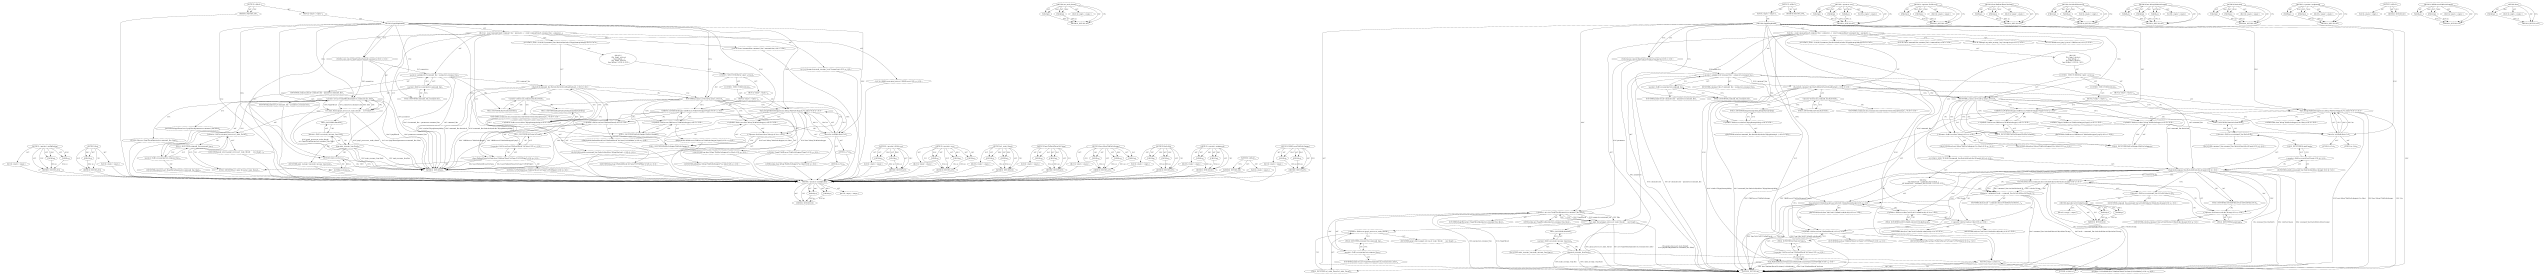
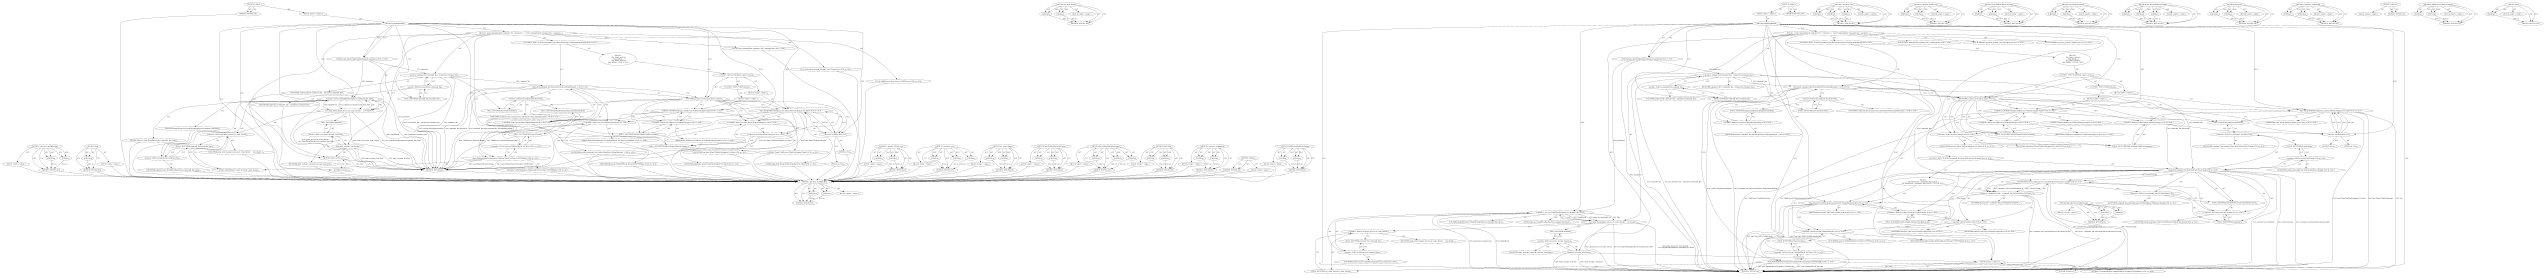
edge "(<operator>.fieldAccess,command_line.GetSwitchValueASCII)" -> "(METHOD,base.i18n.SetICUDefaultLocale)": now "(<operator>.fieldAccess,command_line.GetSwitchValueASCII)" -> "(FIELD_IDENTIFIER,GetSwitchValueASCII,GetSwitchValueASCII)"
